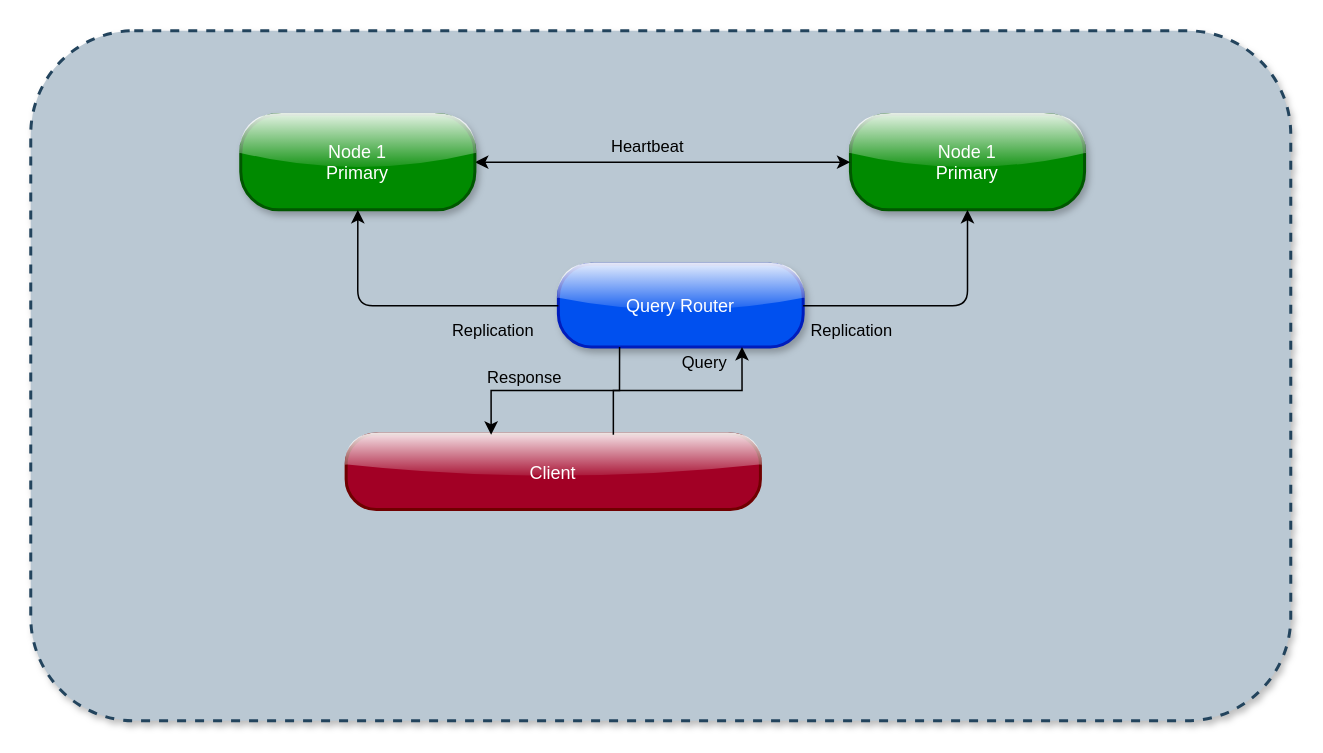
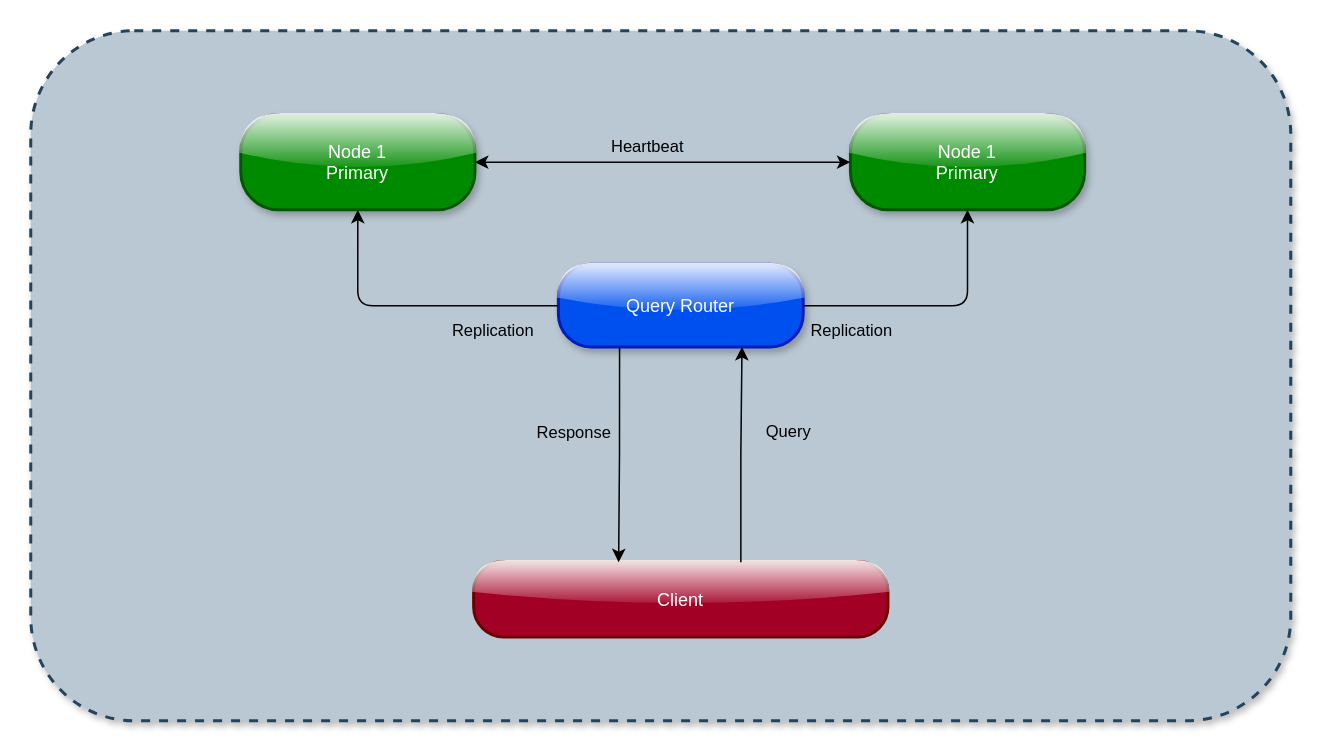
node "Client": moved (553, 472) -> (681, 599)
